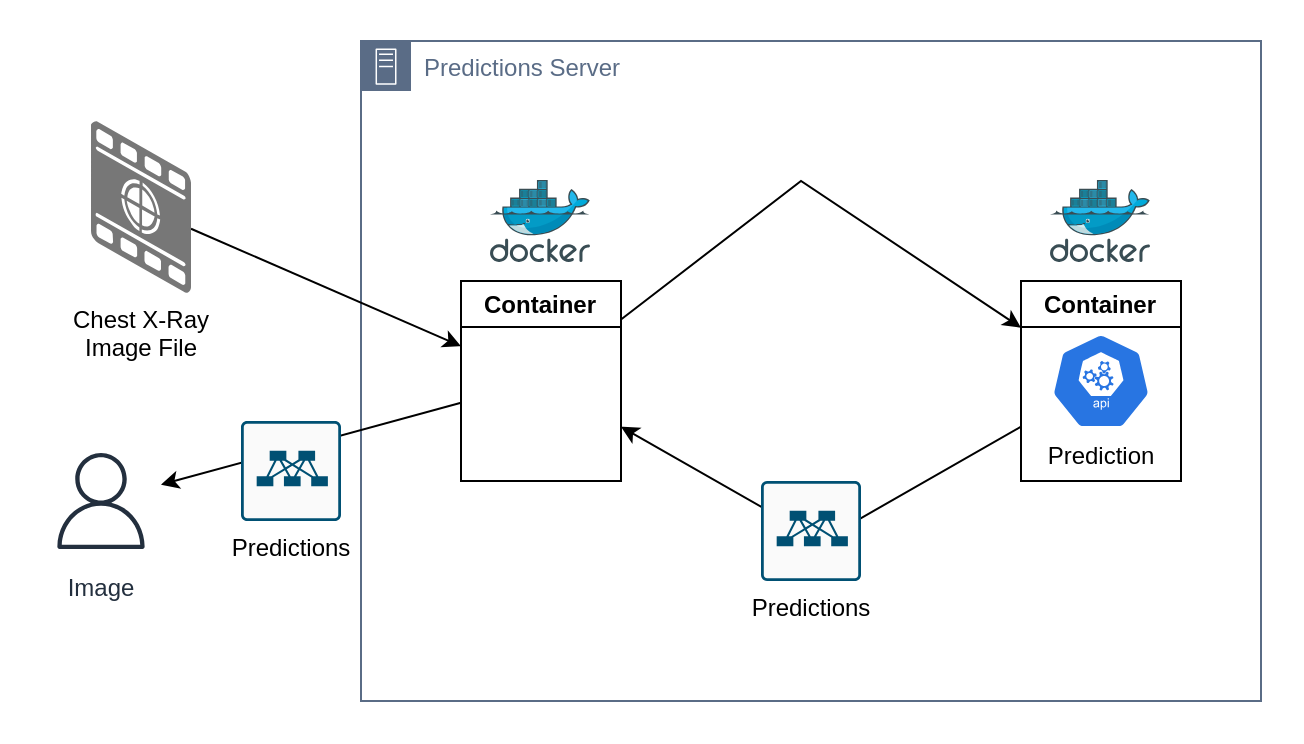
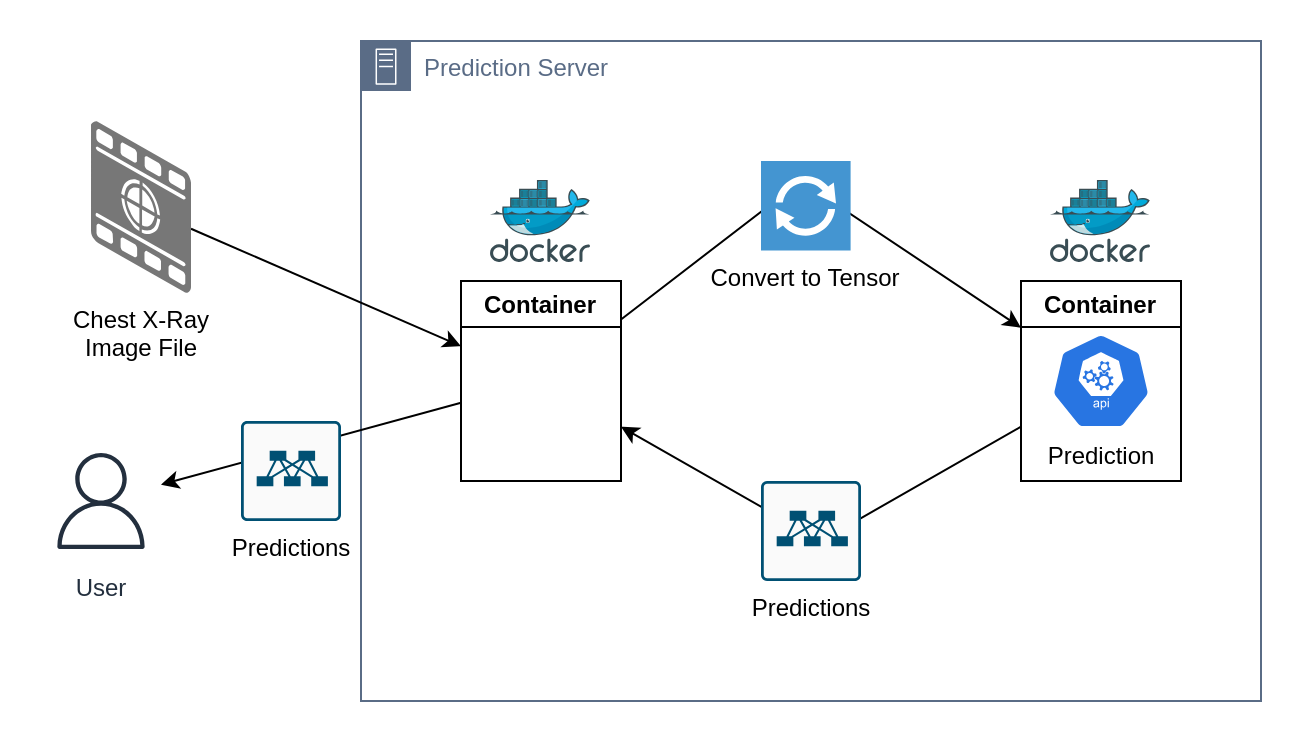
node "Predictions Server": label "Predictions Server" -> "Prediction Server"
node "Convert to Tensor": added
node "Image": label "Image" -> "User"
